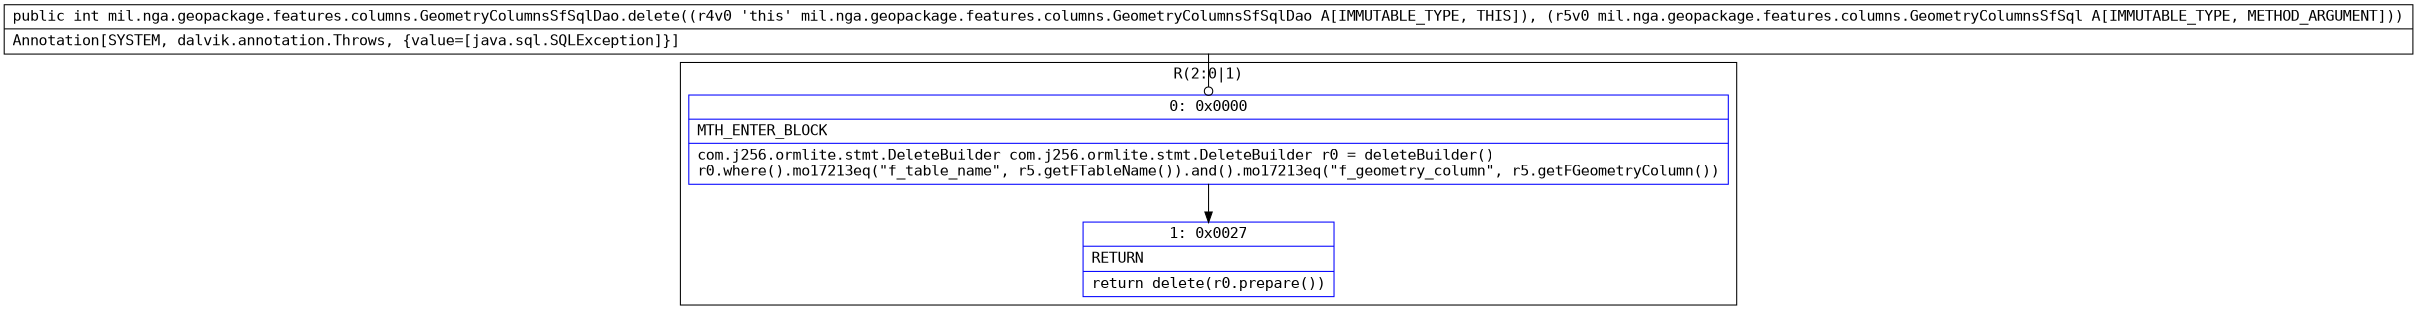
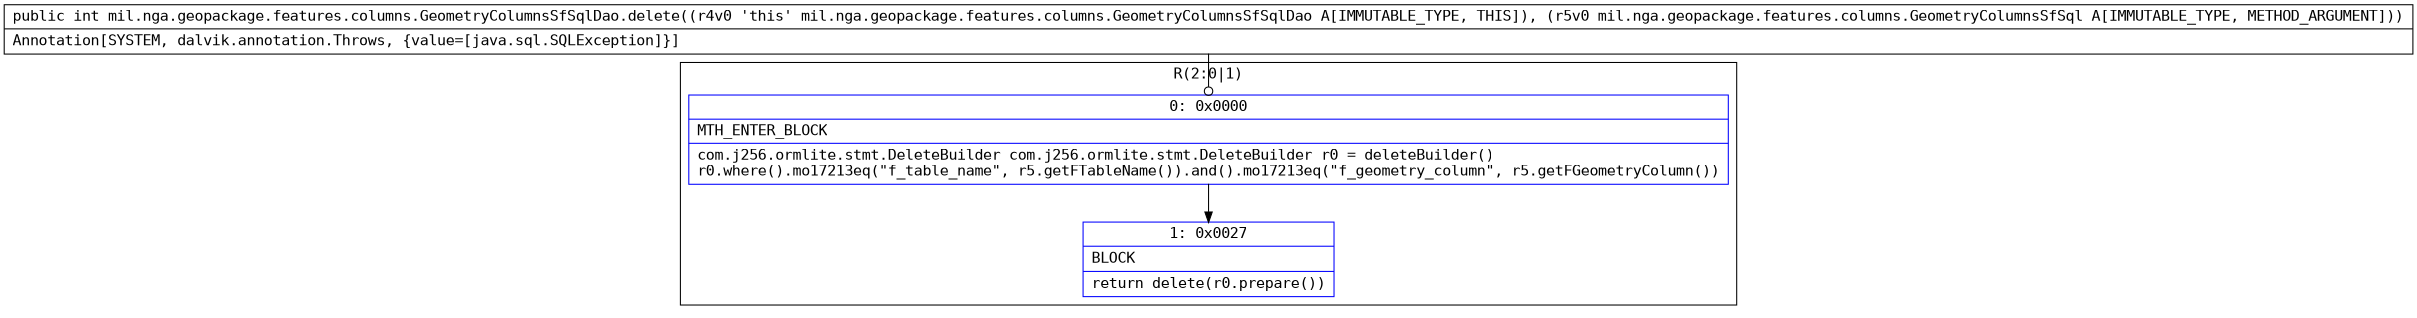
node "1: 0x0027": text "RETURN" -> "BLOCK"
